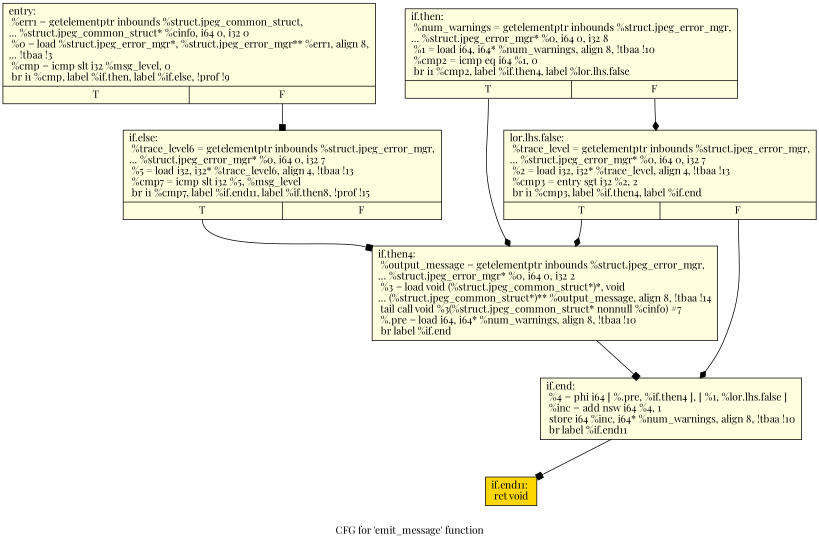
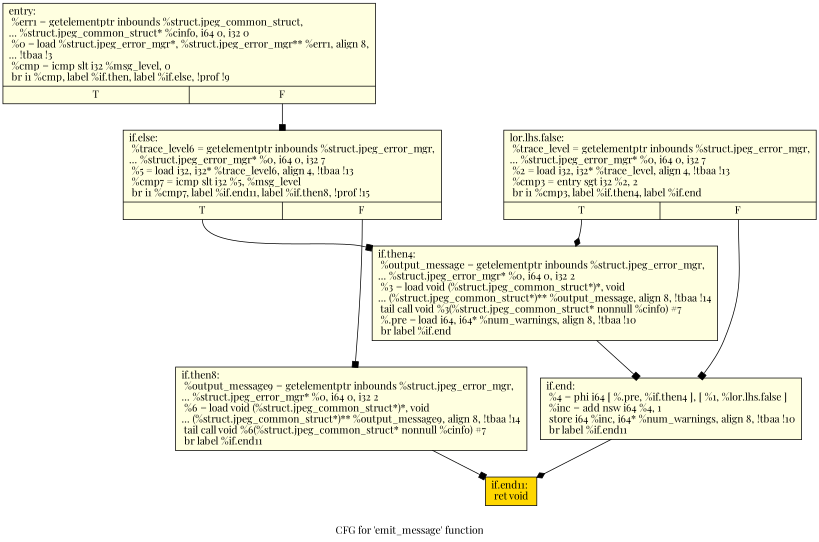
node "if.then:": removed
edge "lor.lhs.false:" -> "if.end:": arrowhead diamond -> box
node "if.then8:": added
edge "if.end:" -> "if.end11:": arrowhead box -> diamond
